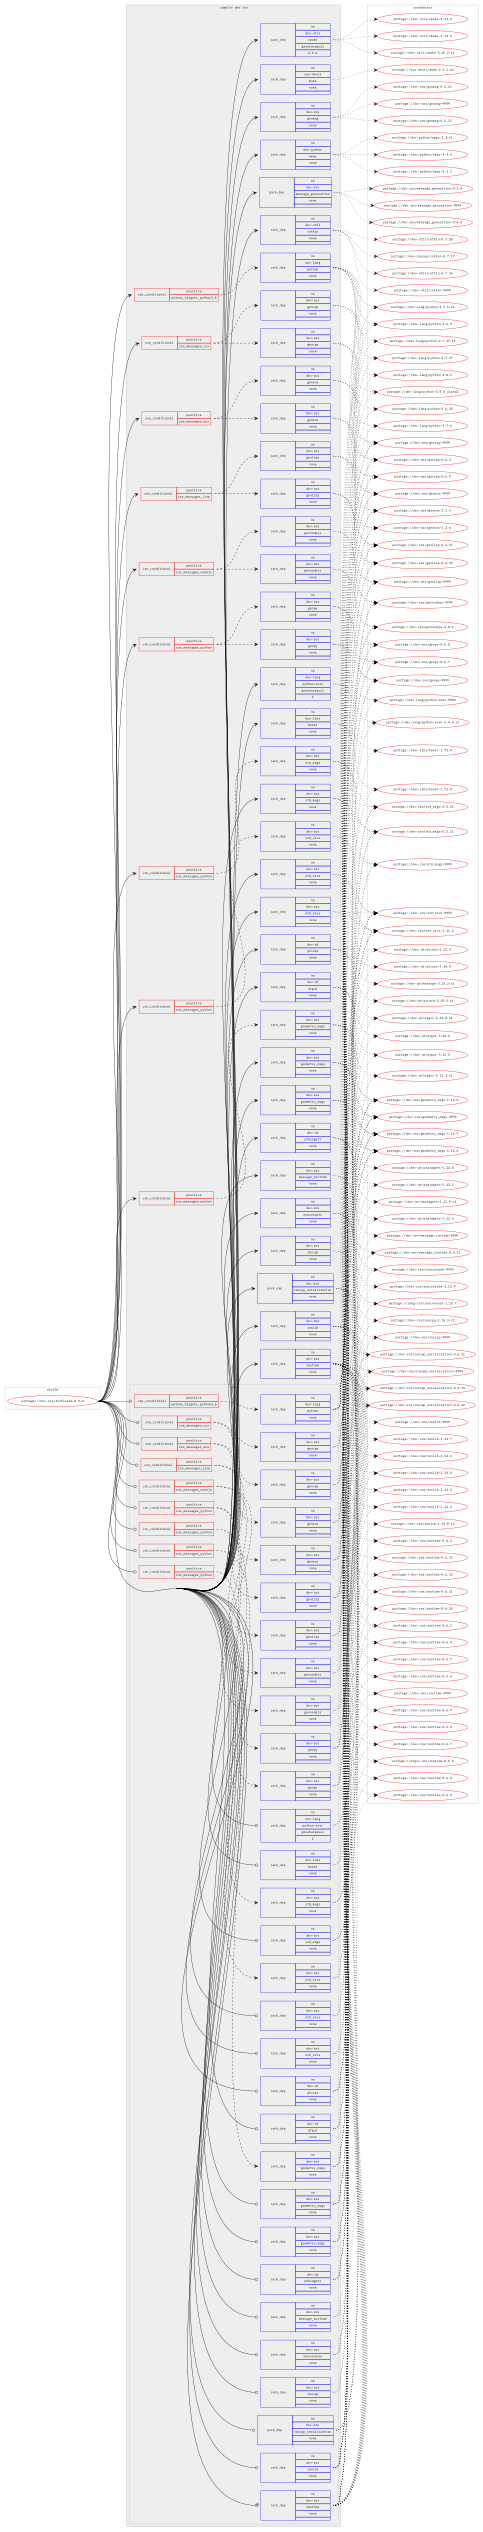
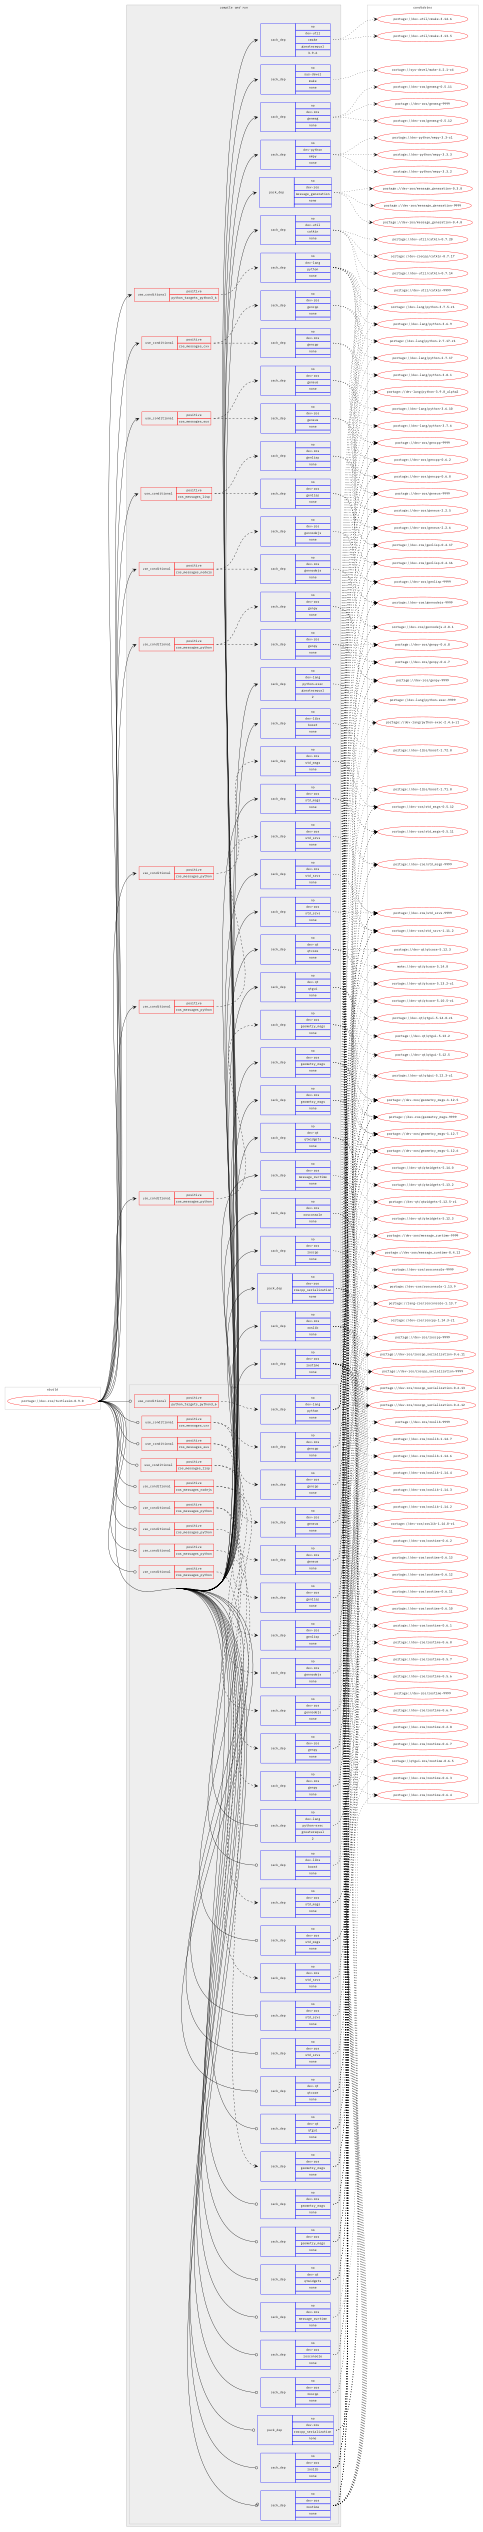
node "portage://dev-util/cmake-3.16.2-r1": removed
node "portage://dev-qt/qtcore-5.14.0": label "portage://dev-qt/qtcore-5.14.0" -> "make://dev-qt/qtcore-5.14.0"
node "portage://dev-qt/message-5.13.2-r1": label "portage://dev-qt/message-5.13.2-r1" -> "portage://dev-qt/qtcore-5.13.2-r1"
